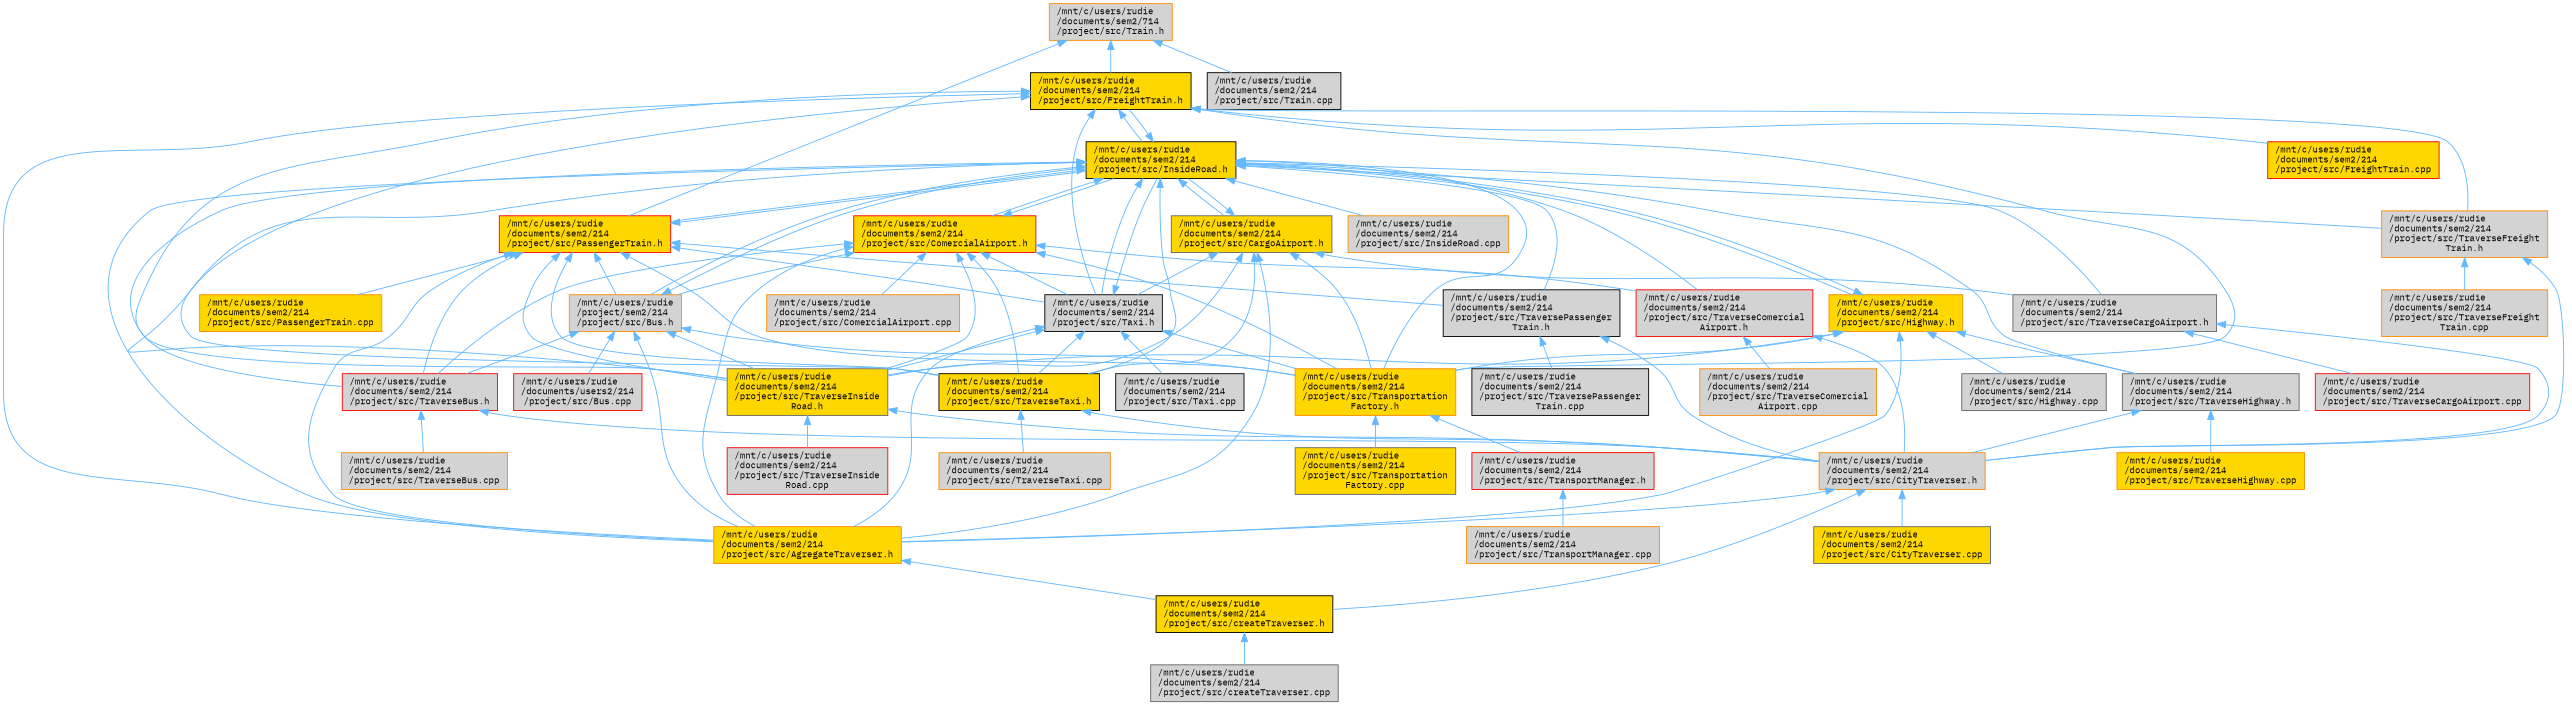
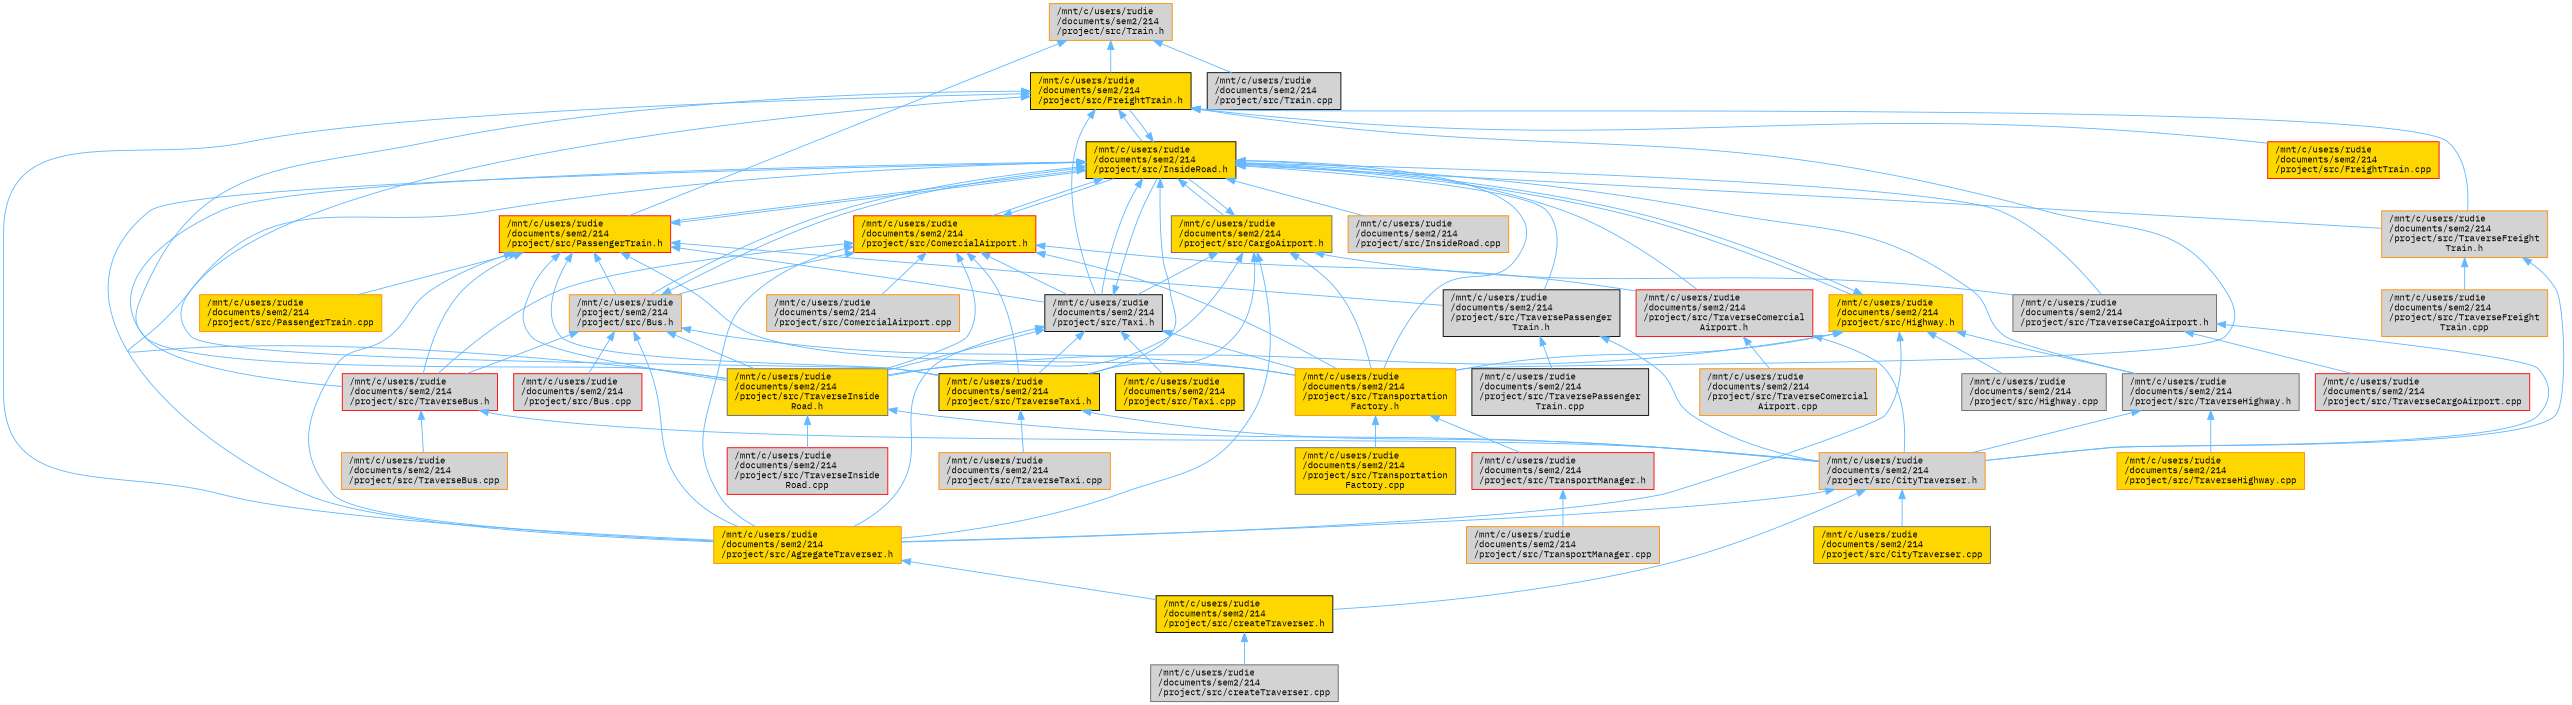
node "/mnt/c/users/rudie /documents/sem2/714 /project/src/Train.h": label "/mnt/c/users/rudie /documents/sem2/714 /project/src/Train.h" -> "/mnt/c/users/rudie /documents/sem2/214 /project/src/Train.h"
node "/mnt/c/users/rudie /documents/users2/214 /project/src/Bus.cpp": label "/mnt/c/users/rudie /documents/users2/214 /project/src/Bus.cpp" -> "/mnt/c/users/rudie /documents/sem2/214 /project/src/Bus.cpp"
node "/mnt/c/users/rudie /documents/sem2/214 /project/src/Taxi.cpp": fillcolor lightgrey -> gold
